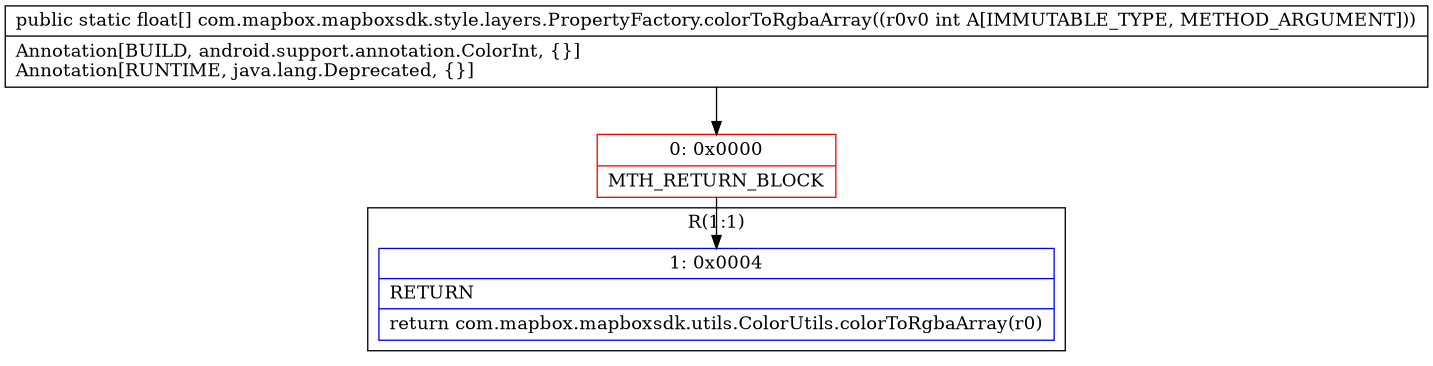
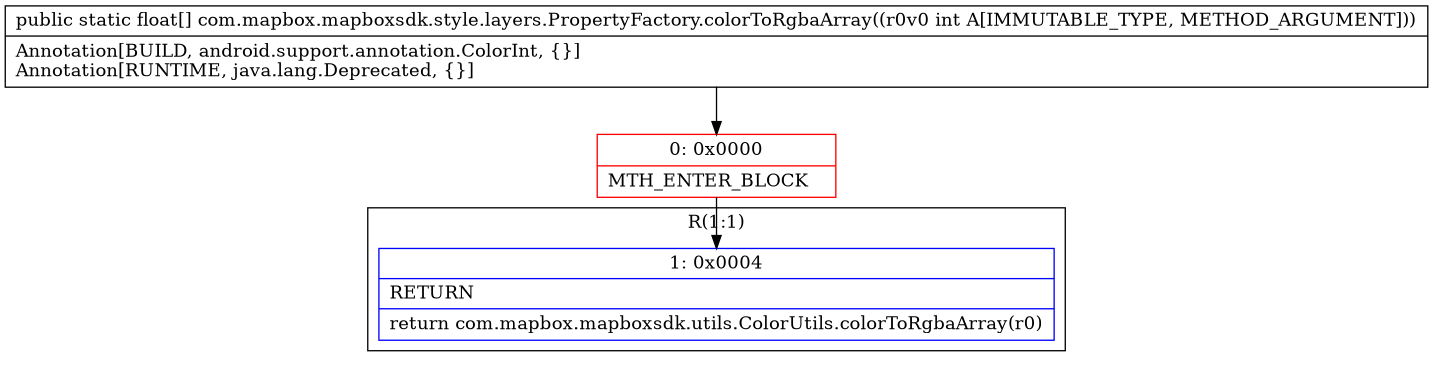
node "0: 0x0000": text "MTH_RETURN_BLOCK" -> "MTH_ENTER_BLOCK"
